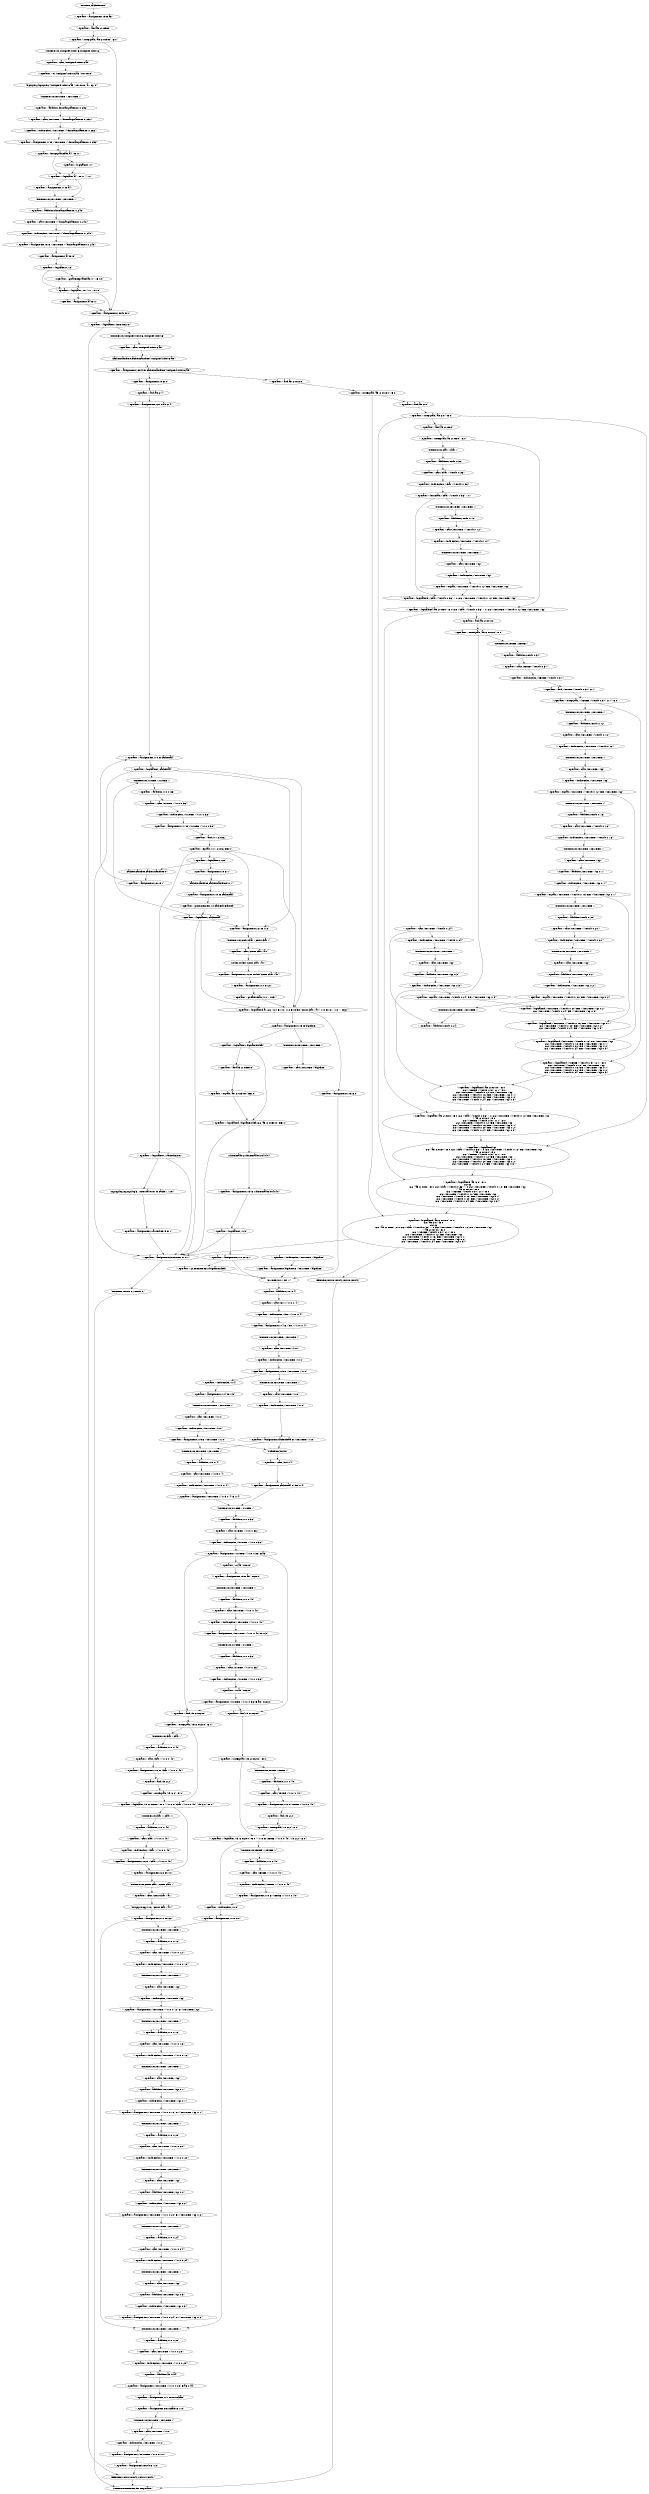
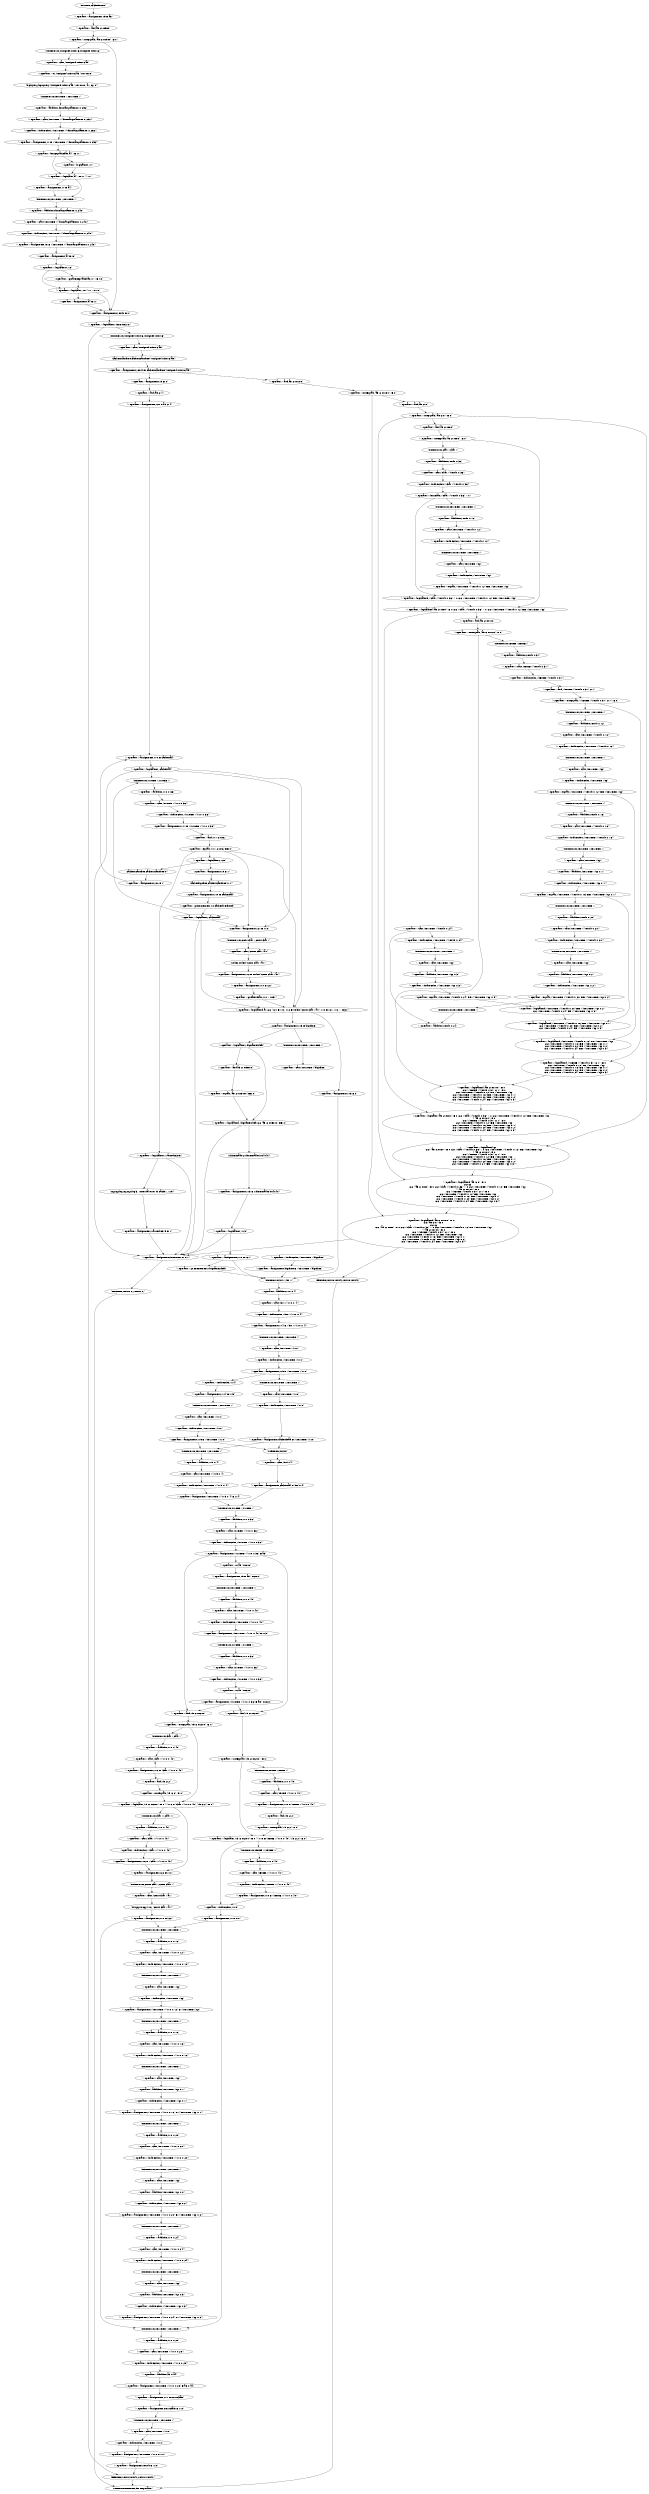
node "(cache_scan_free,cache_scan_free(v11))": label "(cache_scan_free,cache_scan_free(v11))" -> "(cache_big_free,cache_scan_free(v11))"
node "(DWORD,int **,int **)": label "(DWORD,int **,int **)" -> "(UNKNOWN,int **,int **)"
edge "(<operator>.cast,(char *)(v10 + 40))" -> "(<operator>.assignment,v16 = (char *)(v10 + 40))": reversed
